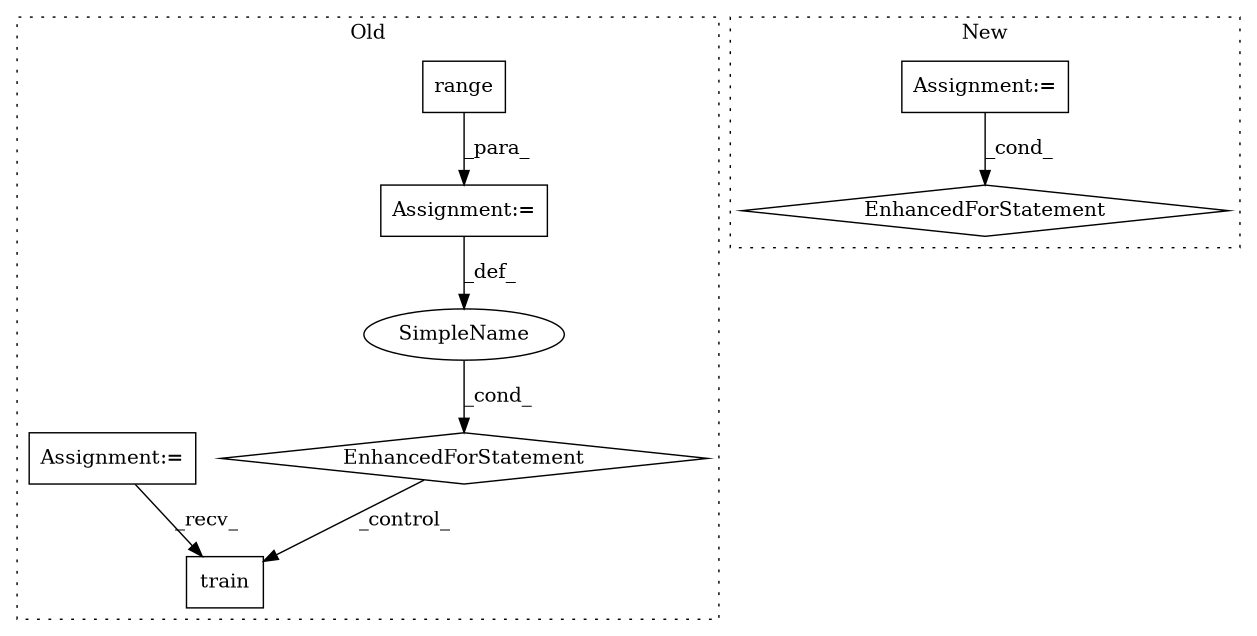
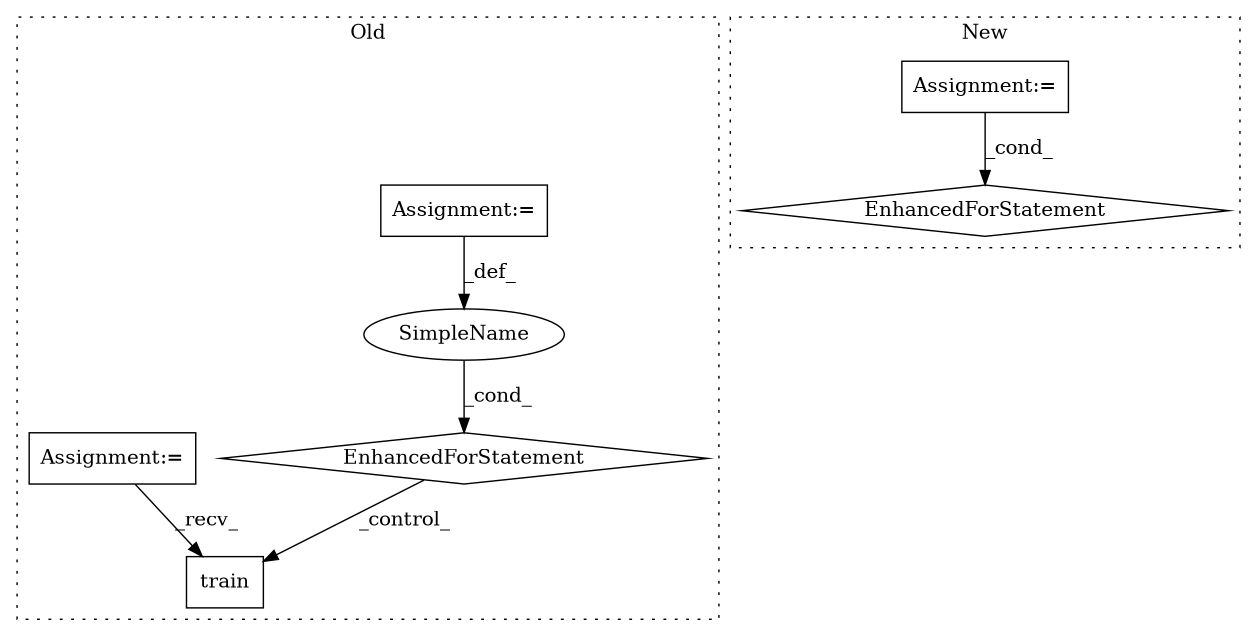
node "range": removed
